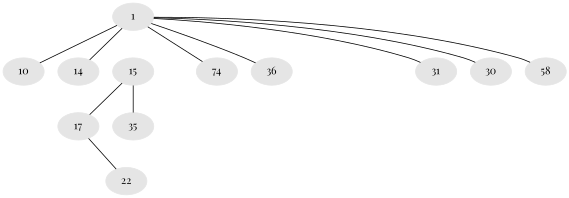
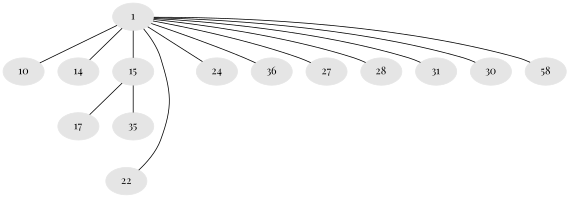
edge "1" -- "15": added
node "74": label "74" -> "24"
node "27": added
node "28": added
edge "17" -- "22": now "1" -- "22"
